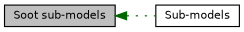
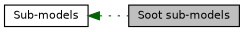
edge "Sub-models" -> "Soot sub-models": reversed
